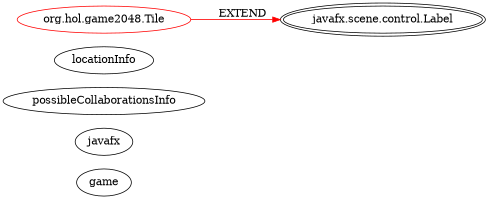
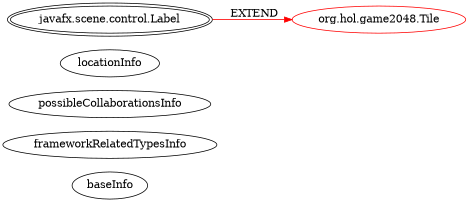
edge "org.hol.game2048.Tile" -> "javafx.scene.control.Label": reversed
node "javafx": label "javafx" -> "frameworkRelatedTypesInfo"
node "game": label "game" -> "baseInfo"
